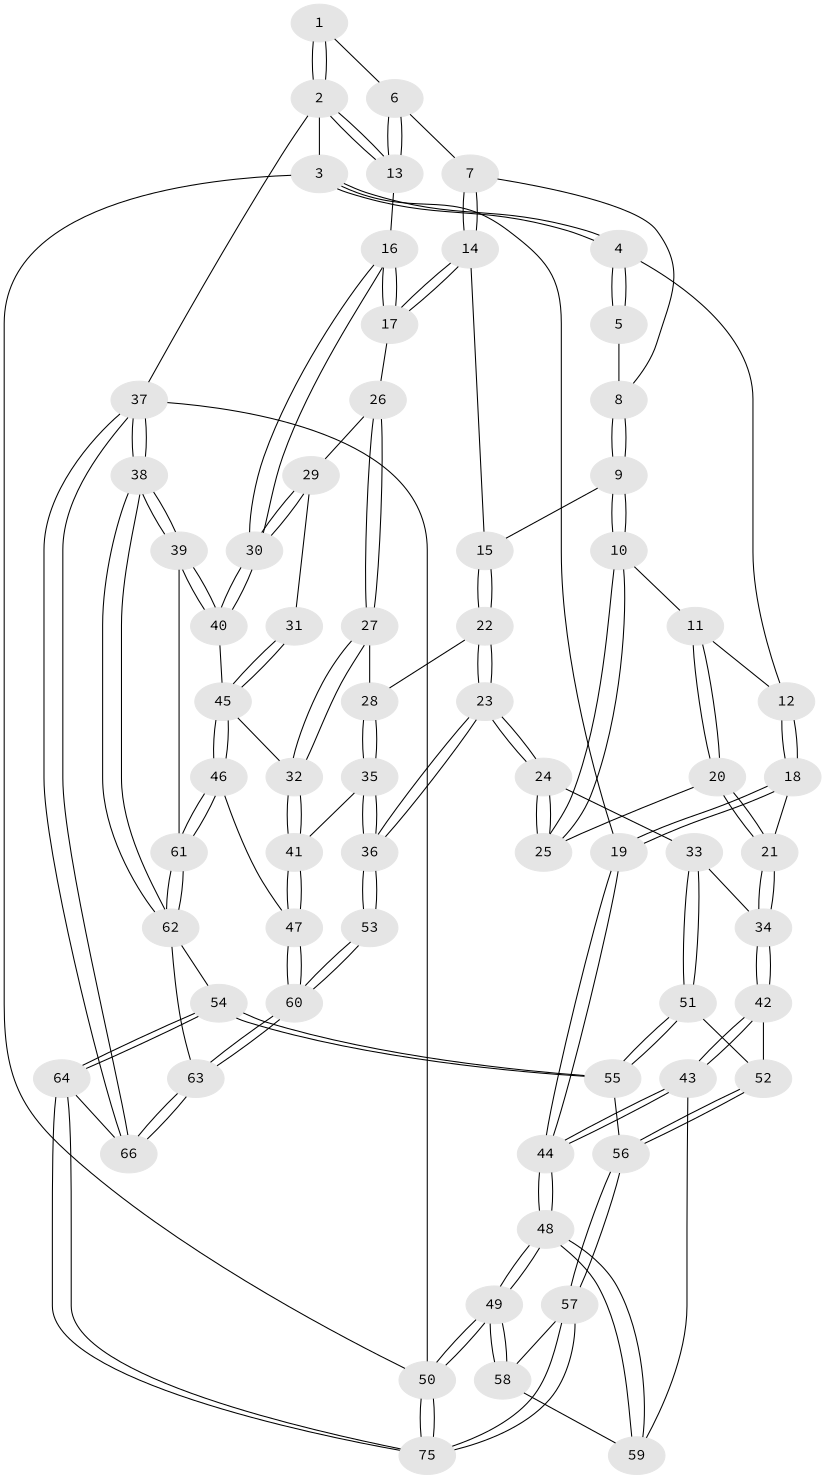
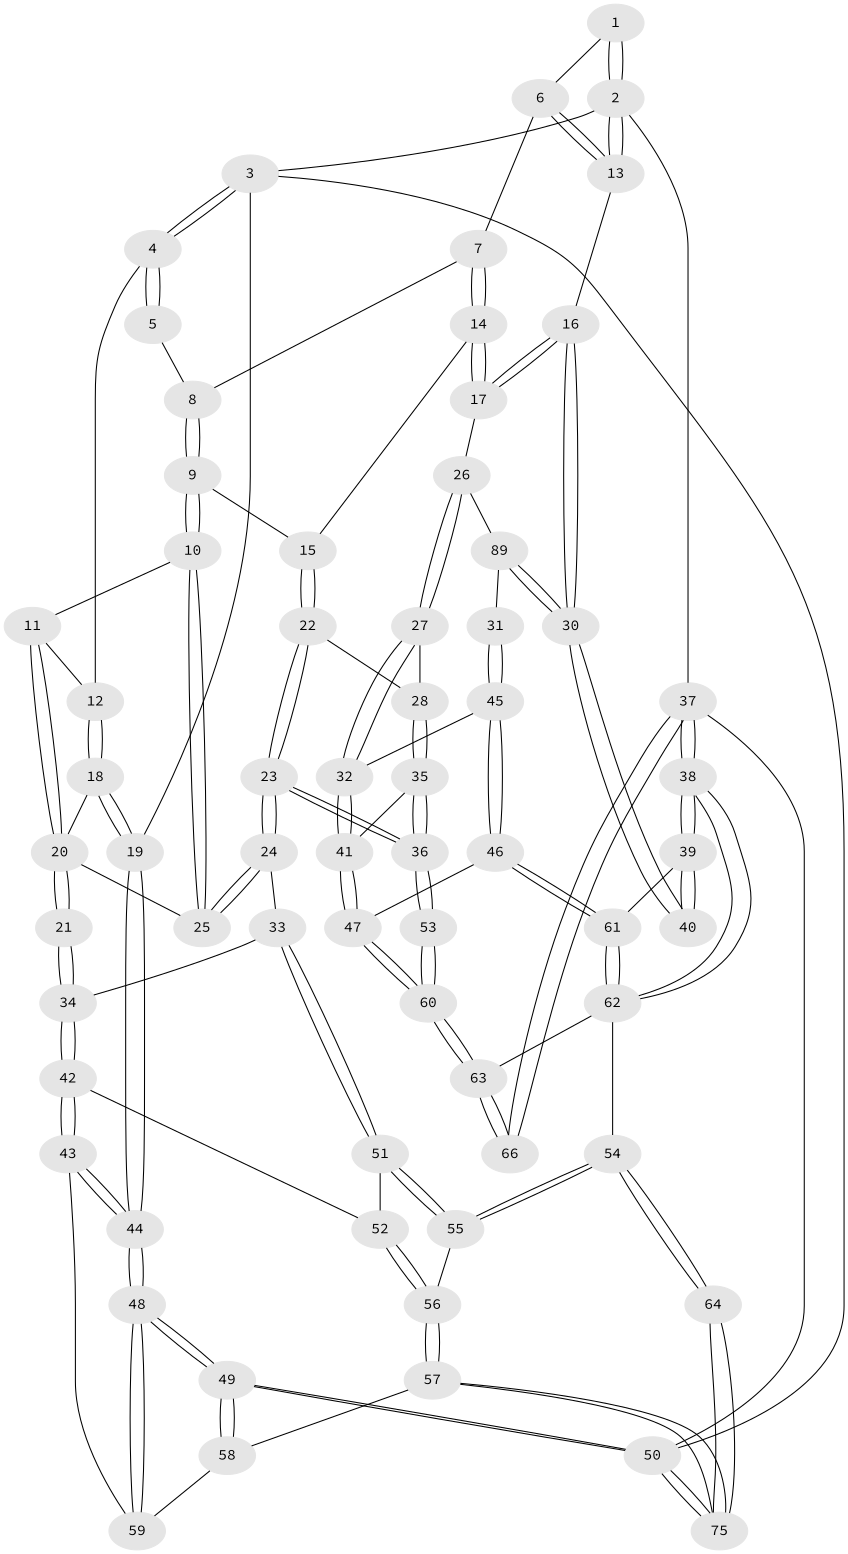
node "29": label "29" -> "89"
edge "40" -- "45": removed
edge "18" -- "21": now "18" -- "20"
edge "64" -- "66": removed
